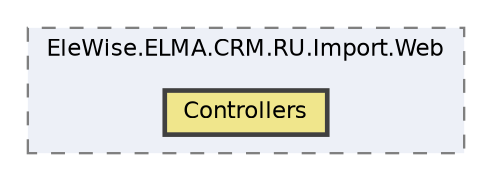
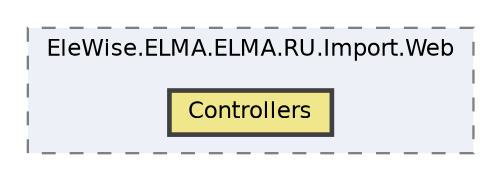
cluster "EleWise.ELMA.CRM.RU.Import.Web": label "EleWise.ELMA.CRM.RU.Import.Web" -> "EleWise.ELMA.ELMA.RU.Import.Web"
